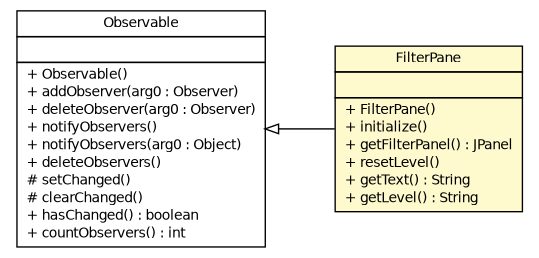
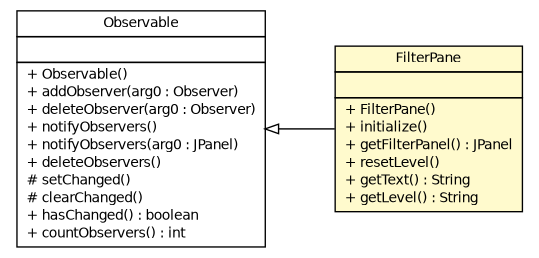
node "Observable": text "+ notifyObservers(arg0 : Object)" -> "+ notifyObservers(arg0 : JPanel)"
